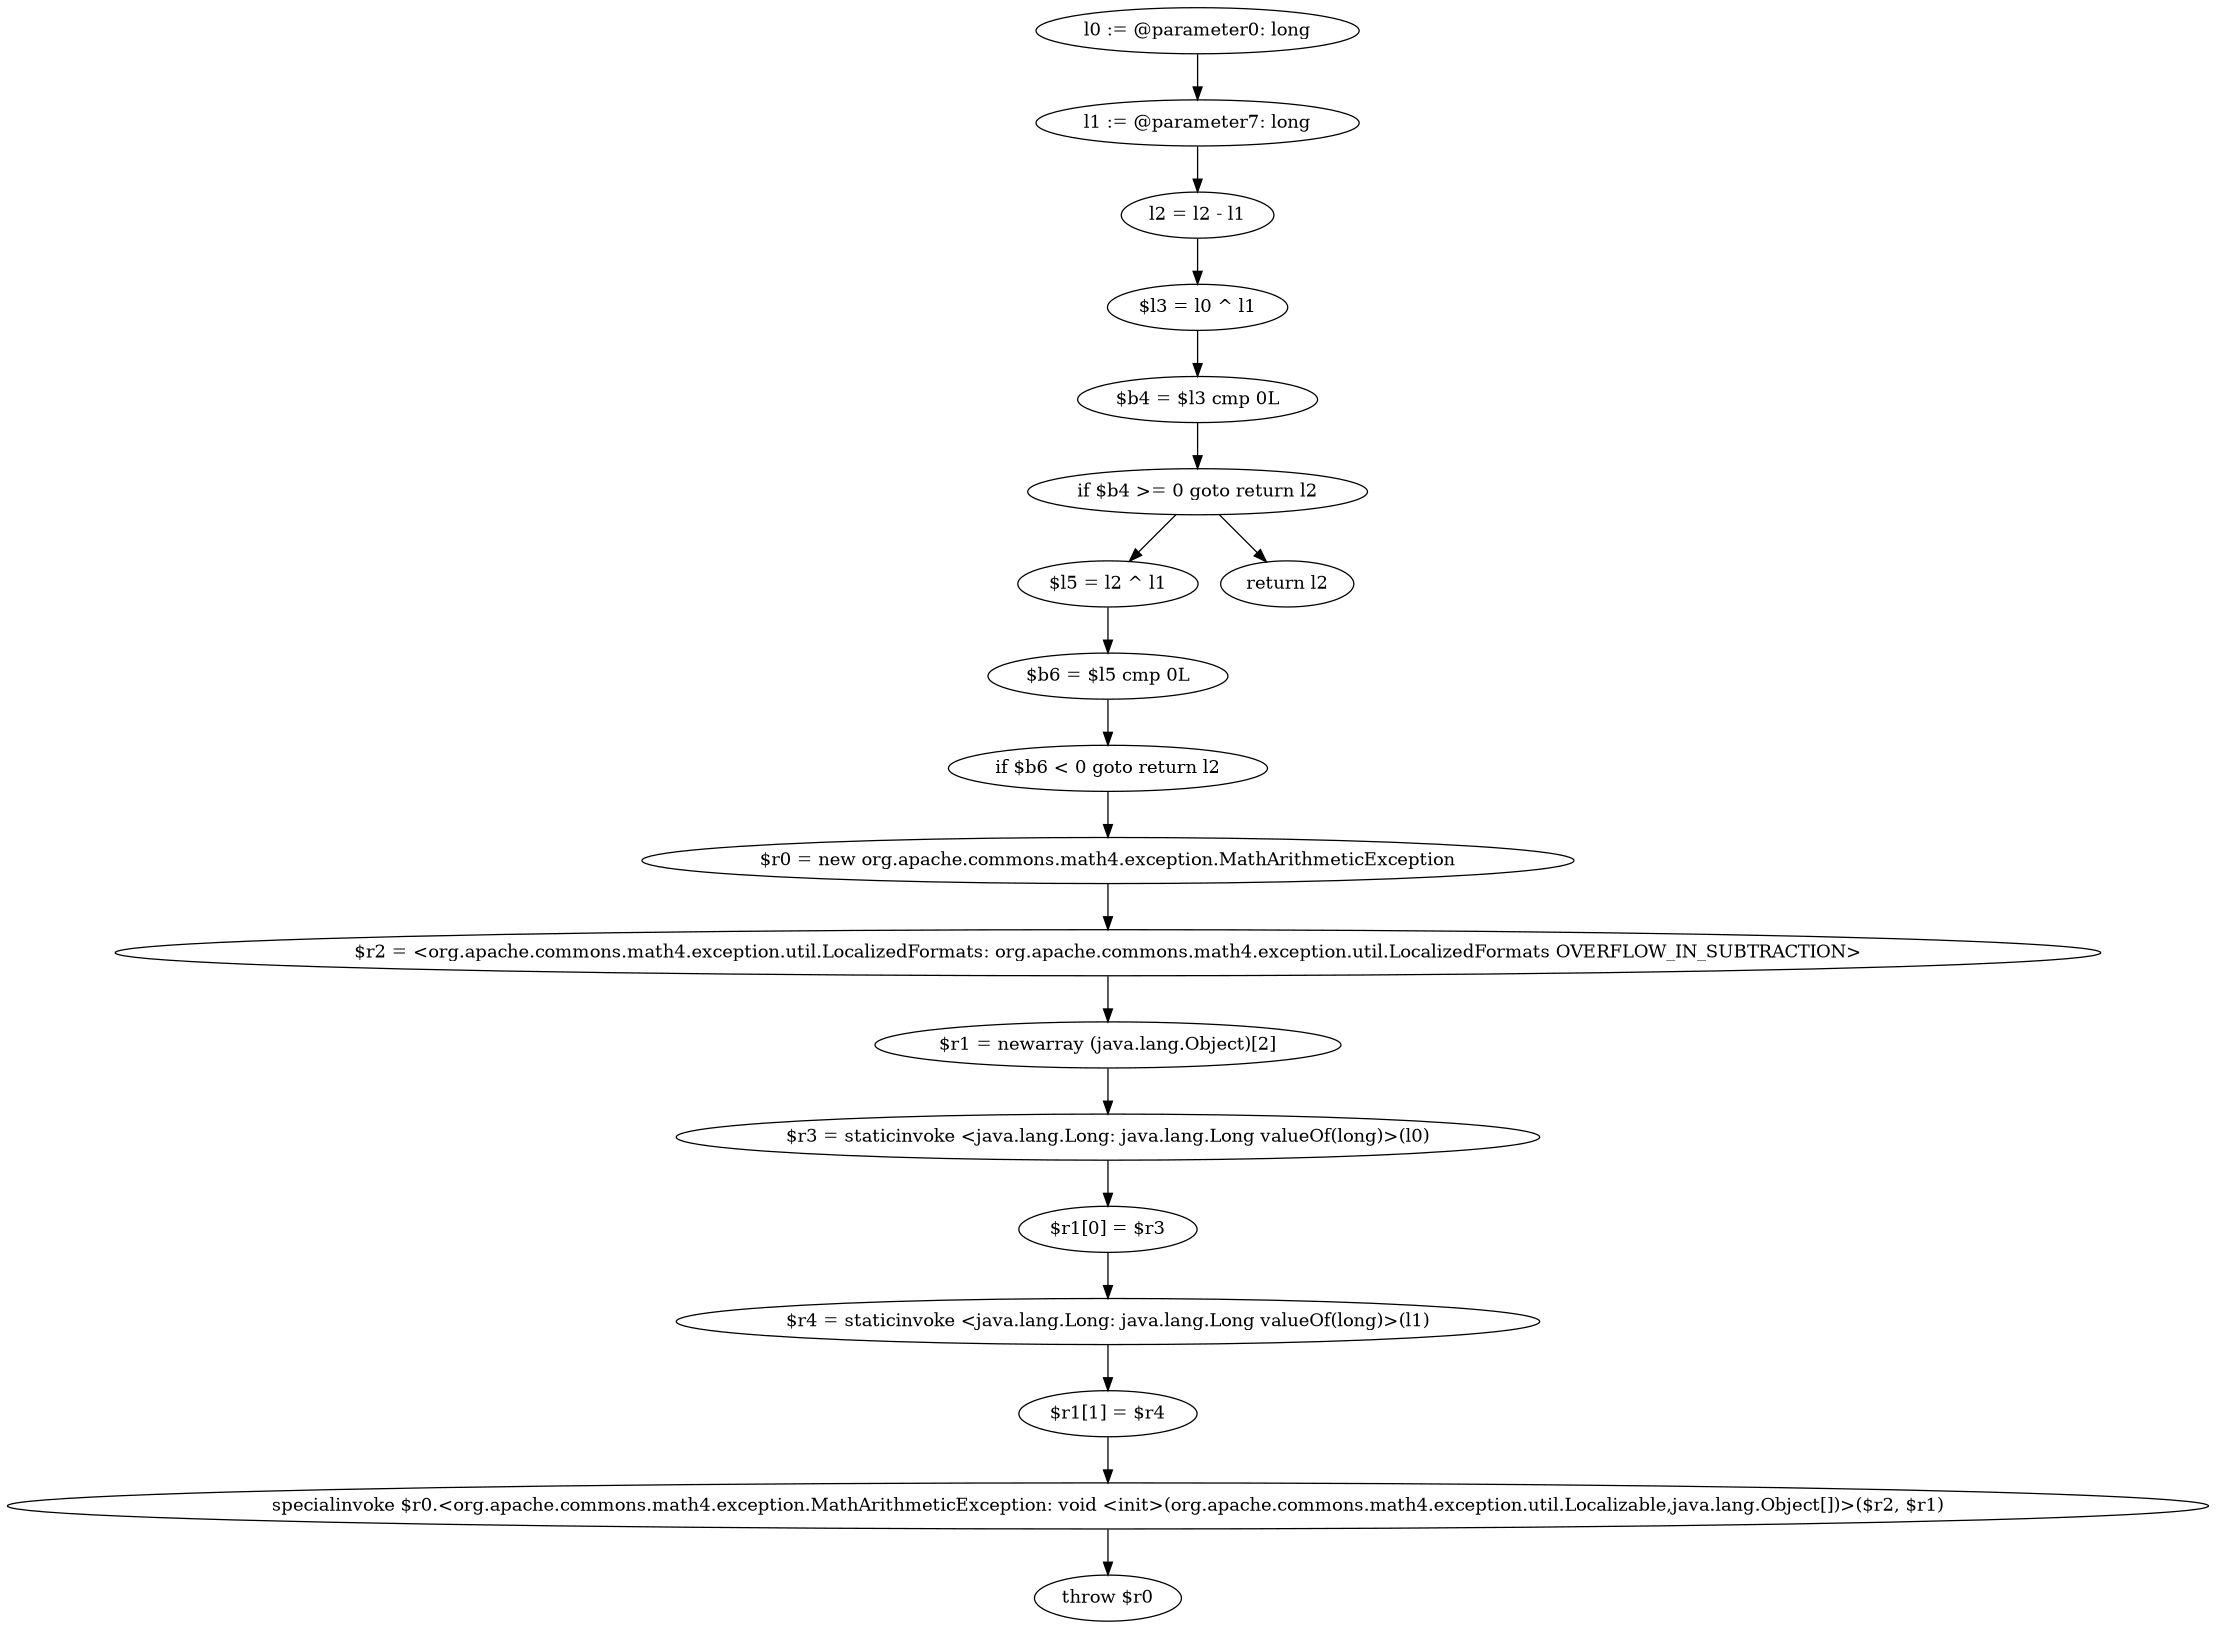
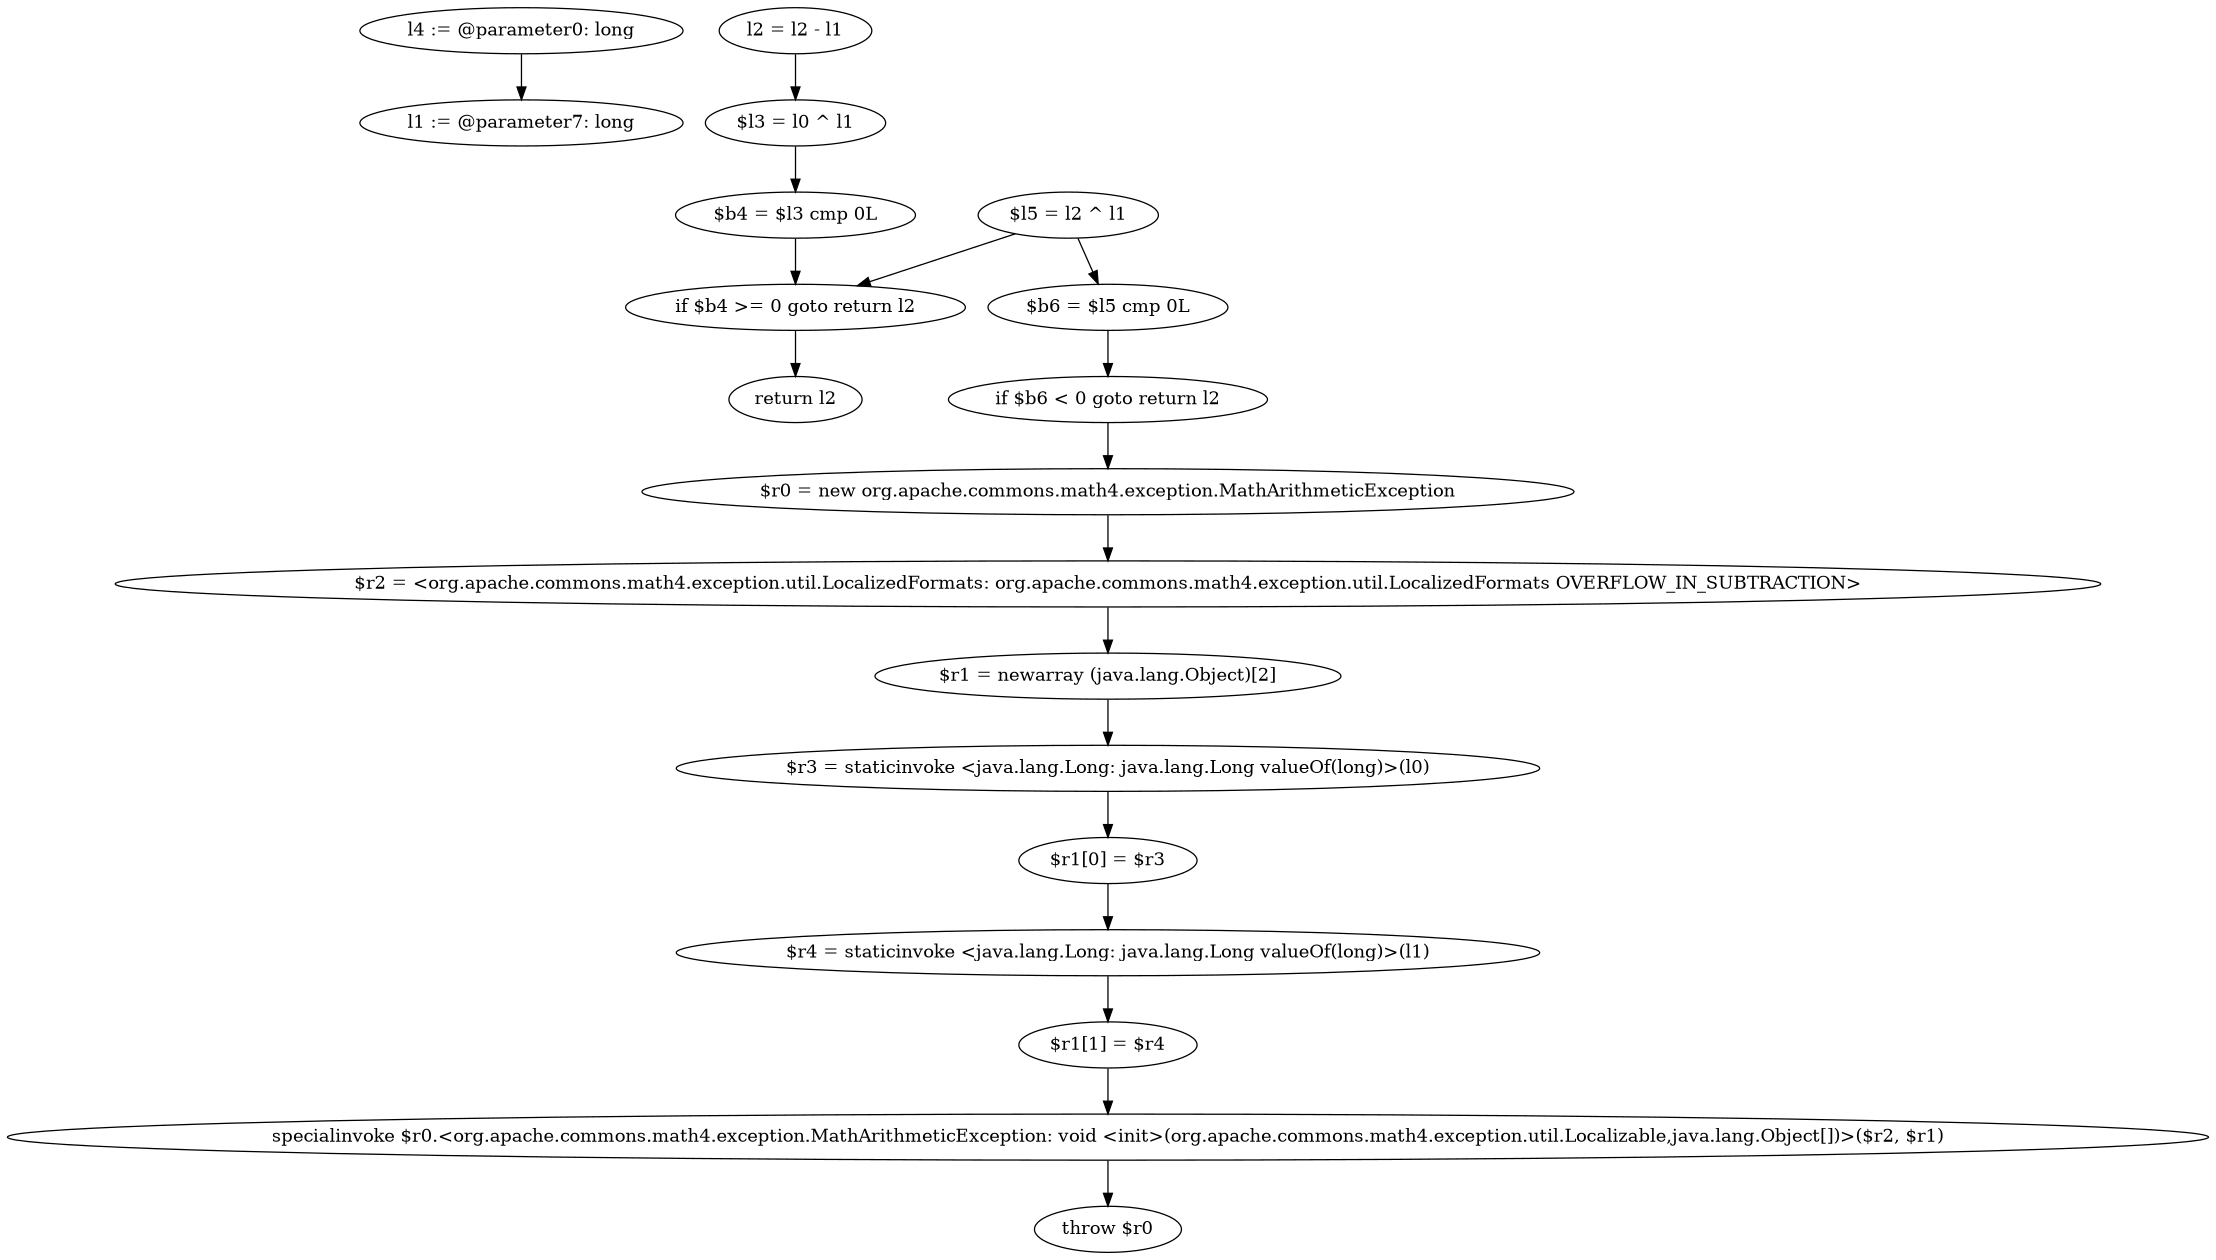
node "l0 := @parameter0: long": label "l0 := @parameter0: long" -> "l4 := @parameter0: long"
edge "l1 := @parameter7: long" -> "l2 = l2 - l1": removed
edge "if $b4 >= 0 goto return l2" -> "$l5 = l2 ^ l1": reversed
